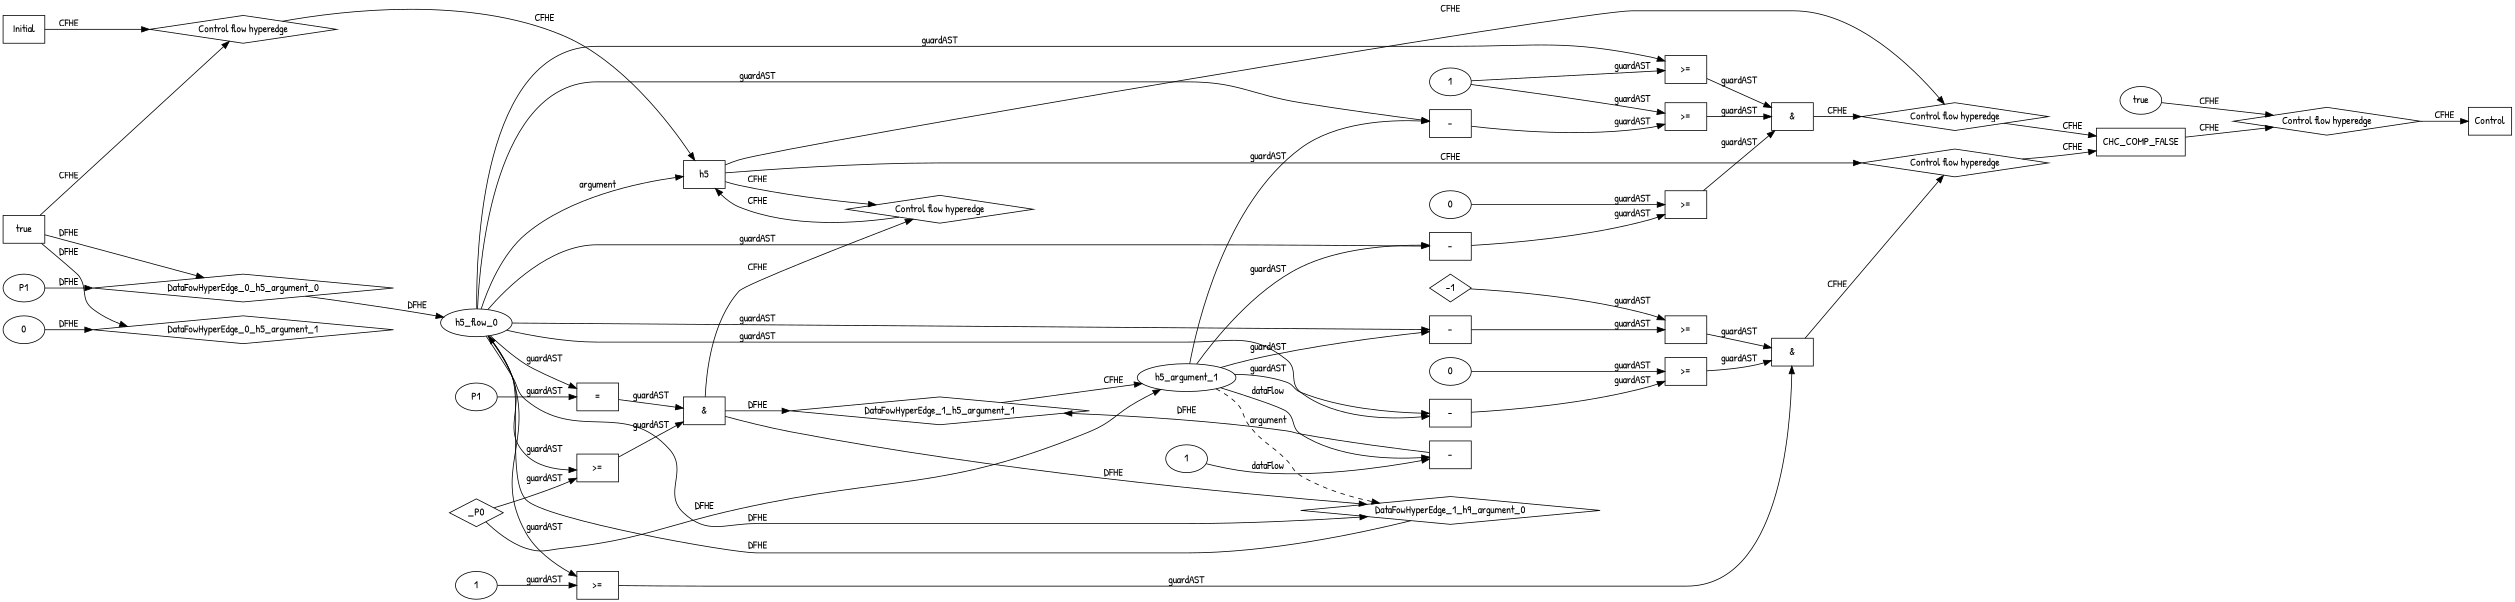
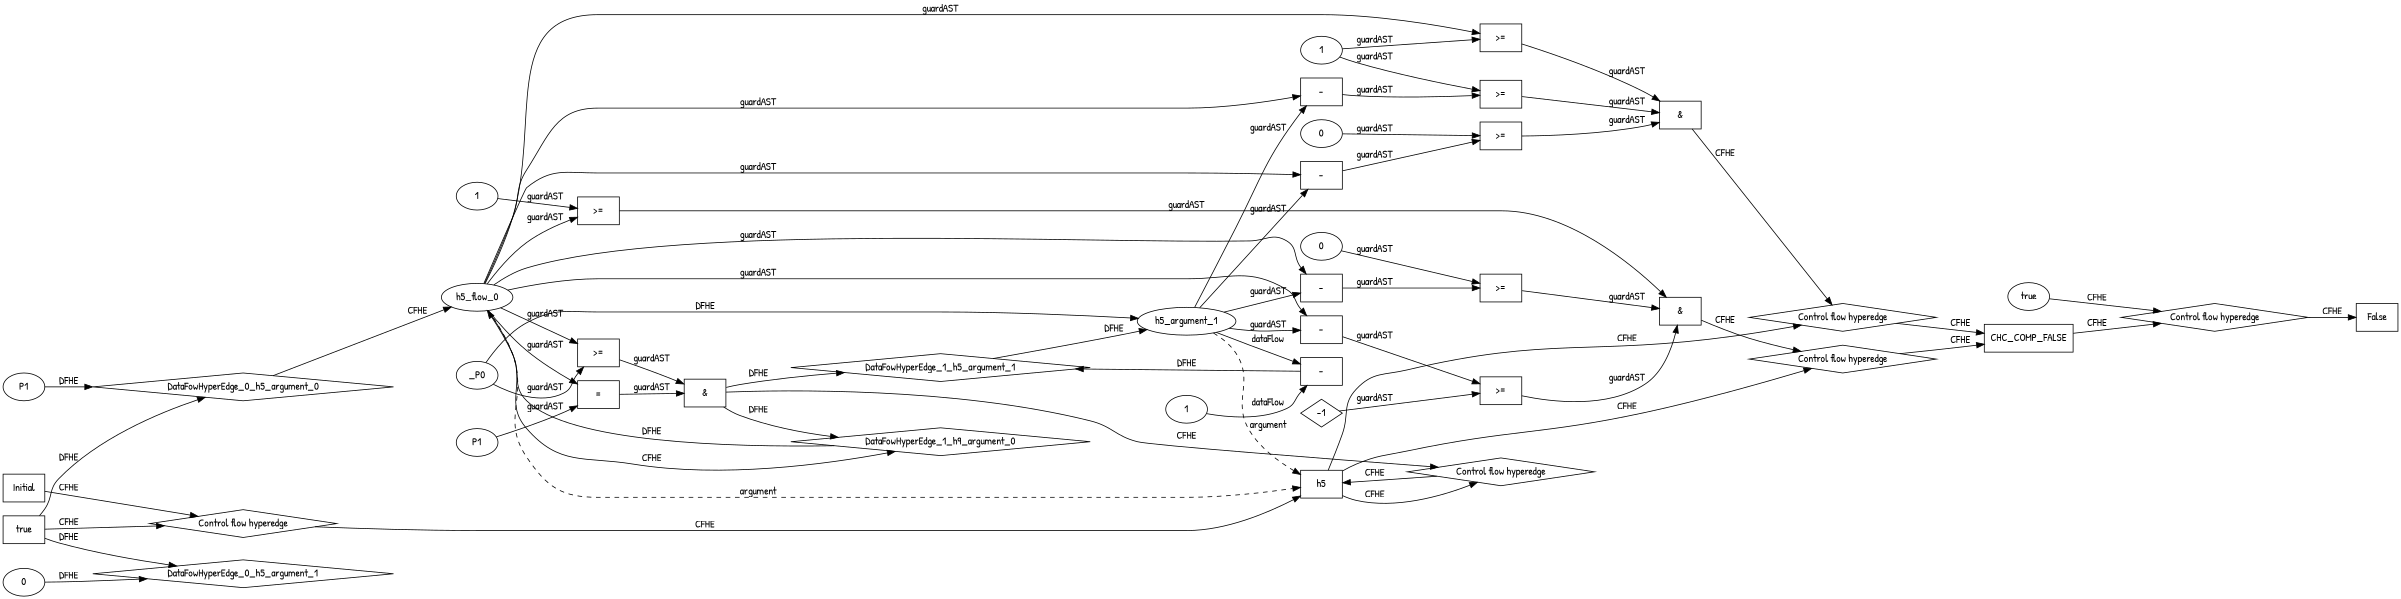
node "Control": label "Control" -> "False"
edge "h5_flow_0" -> "h5": style solid -> dashed
edge "DataFowHyperEdge_0_h5_argument_0" -> "h5_flow_0": label "DFHE" -> "CFHE"
edge "DataFowHyperEdge_1_h5_argument_1" -> "h5_argument_1": label "CFHE" -> "DFHE"
edge "h5_argument_1" -> "DataFowHyperEdge_1_h9_argument_0": now "h5_argument_1" -> "h5"
node "_P0": shape diamond -> ellipse
edge "h5_flow_0" -> "DataFowHyperEdge_1_h9_argument_0": label "DFHE" -> "CFHE"
